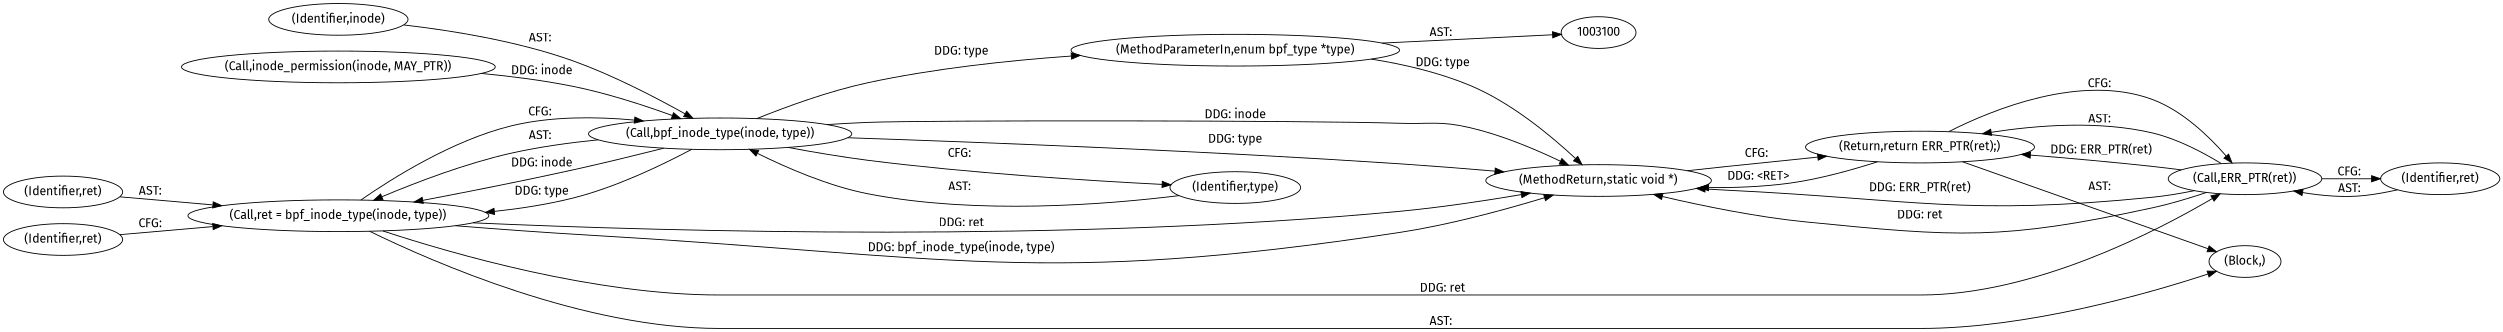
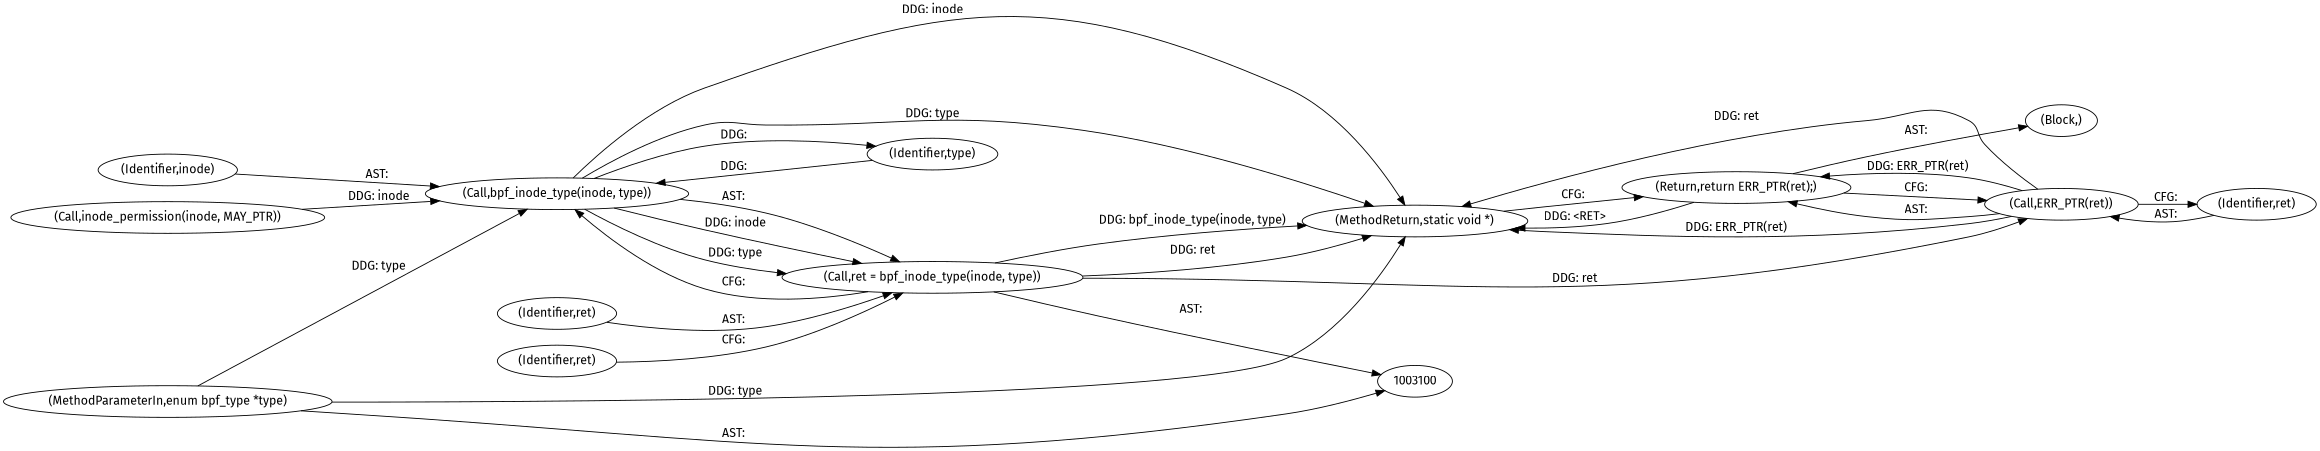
edge "(Call,bpf_inode_type(inode, type))" -> "(MethodParameterIn,enum bpf_type *type)": reversed
edge "(Call,bpf_inode_type(inode, type))" -> "(Identifier,type)": label "CFG: " -> "DDG: "
edge "(Identifier,type)" -> "(Call,bpf_inode_type(inode, type))": label "AST: " -> "DDG: "
edge "(Call,ret = bpf_inode_type(inode, type))" -> "(Block,)": now "(Call,ret = bpf_inode_type(inode, type))" -> "1003100"
